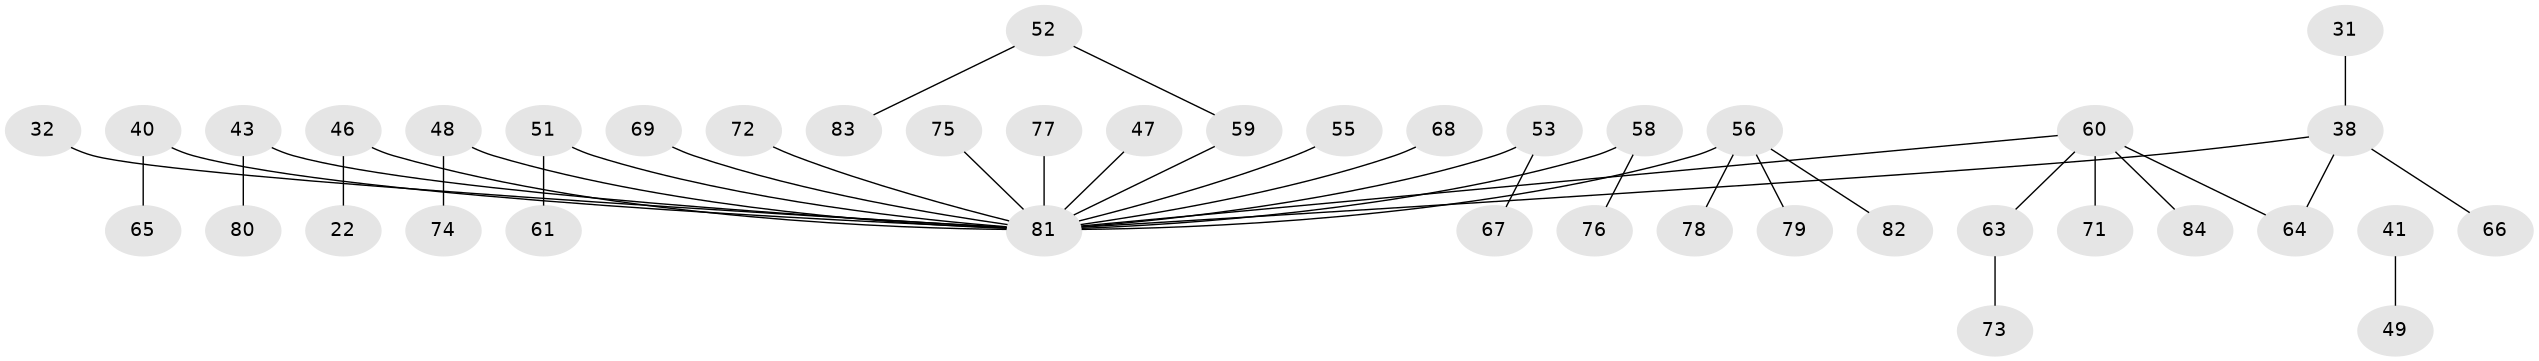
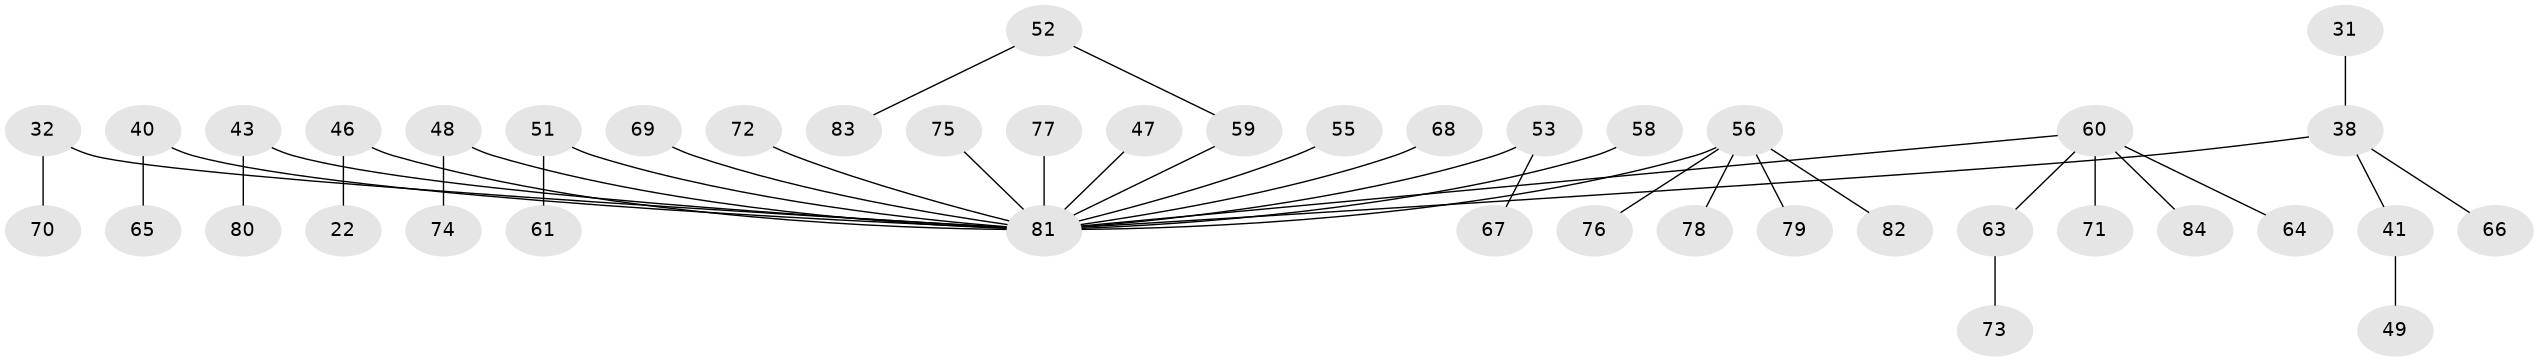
edge "38" -- "64": now "38" -- "41"
edge "58" -- "76": now "56" -- "76"
node "70": added
